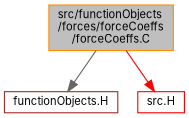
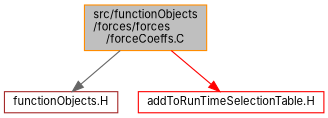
node "src/functionObjects /forces/forceCoeffs /forceCoeffs.C": label "src/functionObjects /forces/forceCoeffs /forceCoeffs.C" -> "src/functionObjects /forces/forces /forceCoeffs.C"
node "src.H": label "src.H" -> "addToRunTimeSelectionTable.H"
